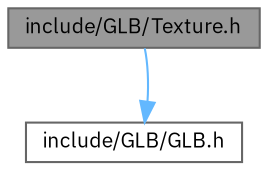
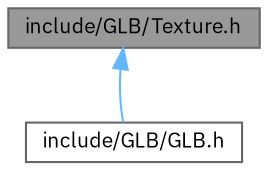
edge "include/GLB/Texture.h" -> "include/GLB/GLB.h": reversed
